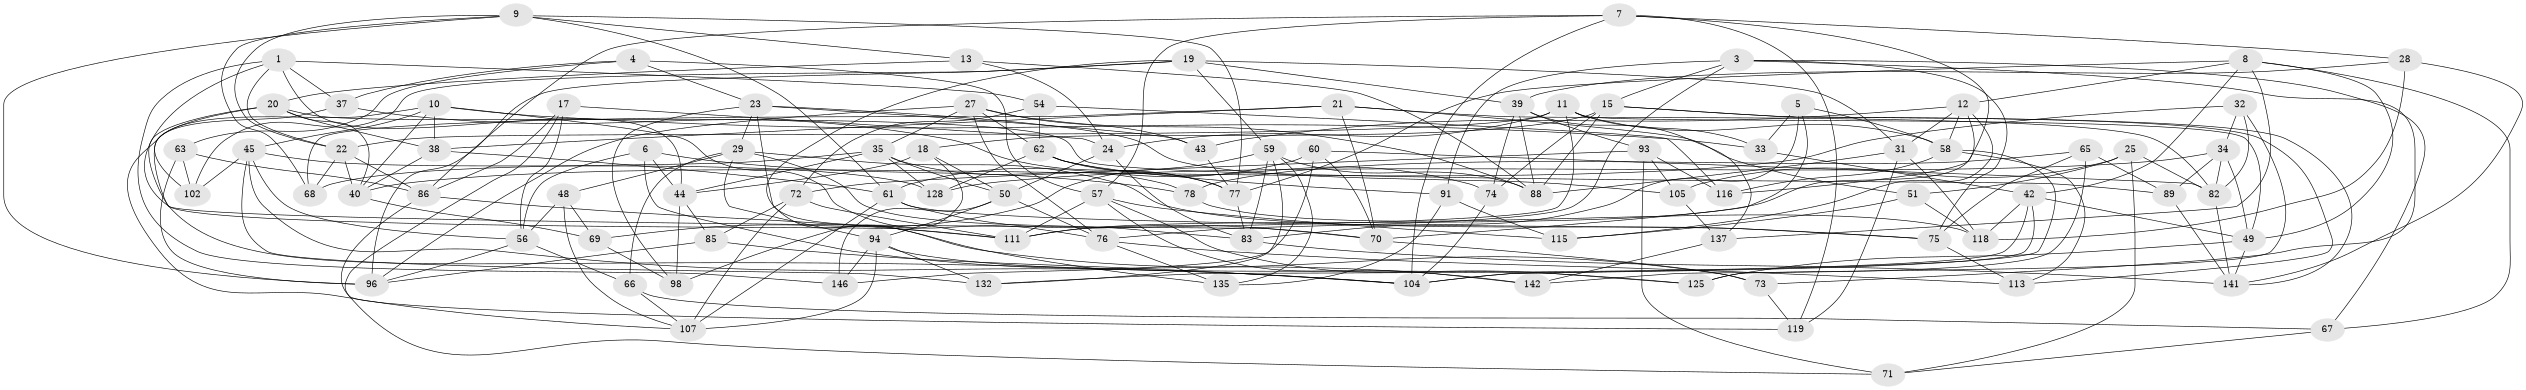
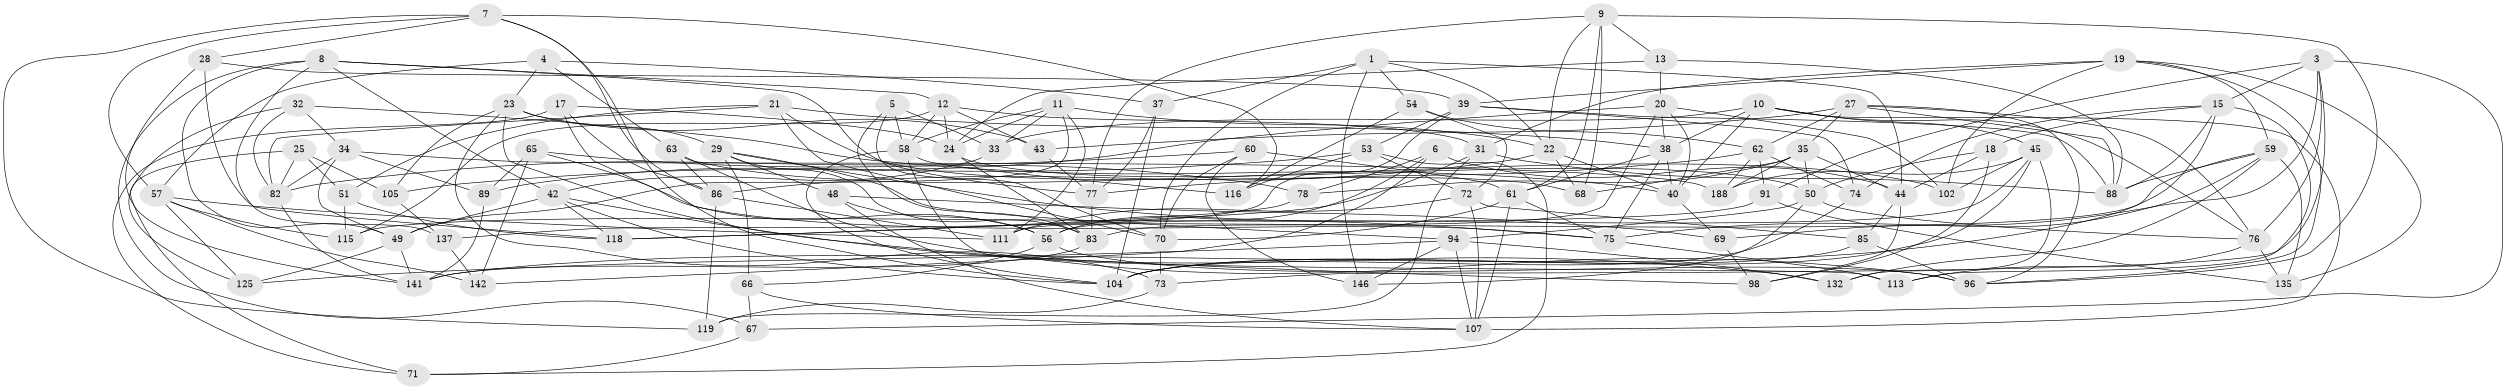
node "93": label "93" -> "53"
node "128": label "128" -> "188"
edge "38" -- "75": added
edge "12" -- "111": now "12" -- "24"
